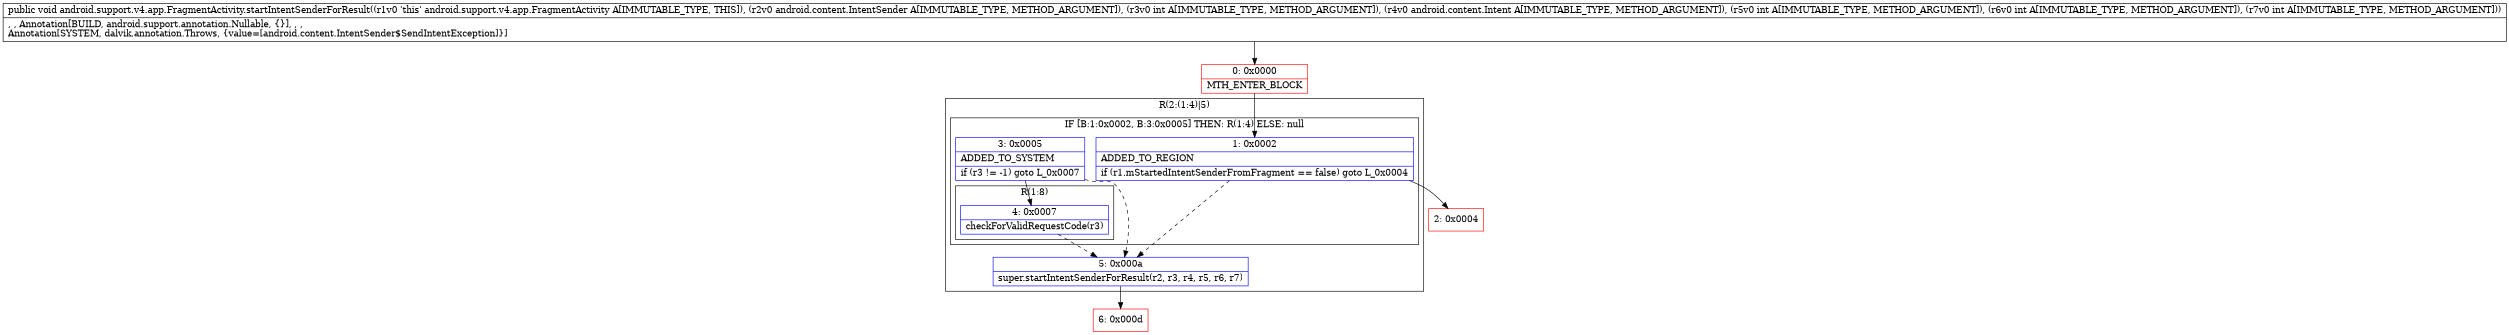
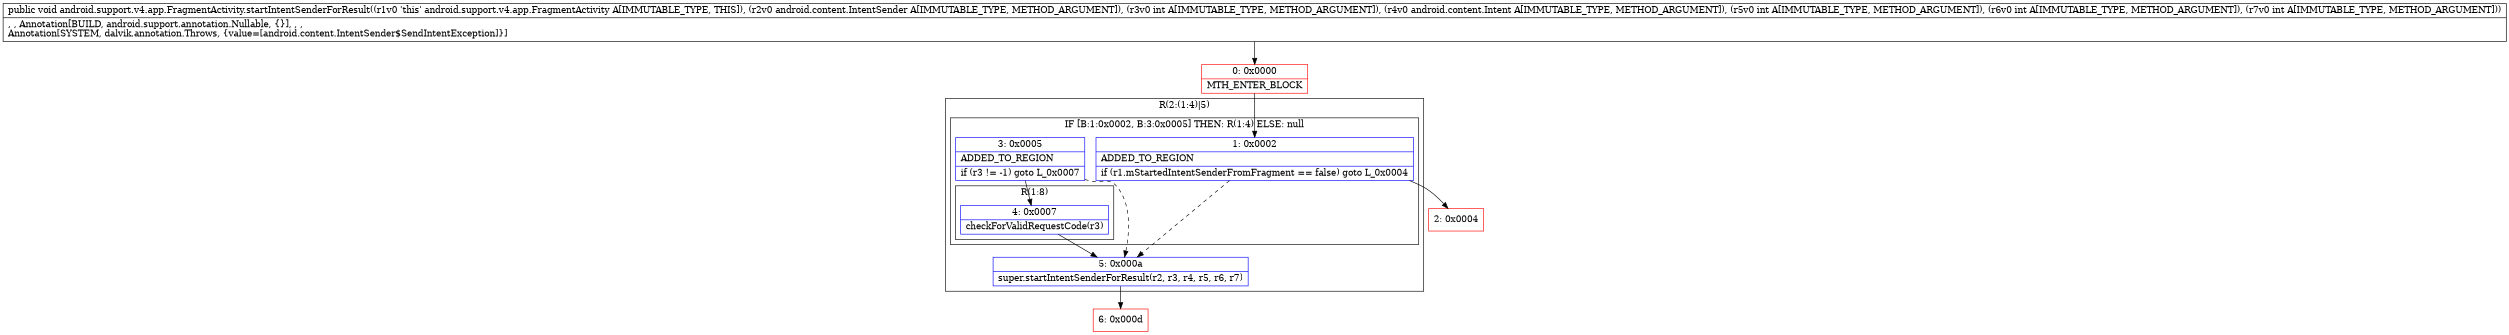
node "3: 0x0005": text "ADDED_TO_SYSTEM" -> "ADDED_TO_REGION"
edge "4: 0x0007" -> "5: 0x000a": style dashed -> solid
